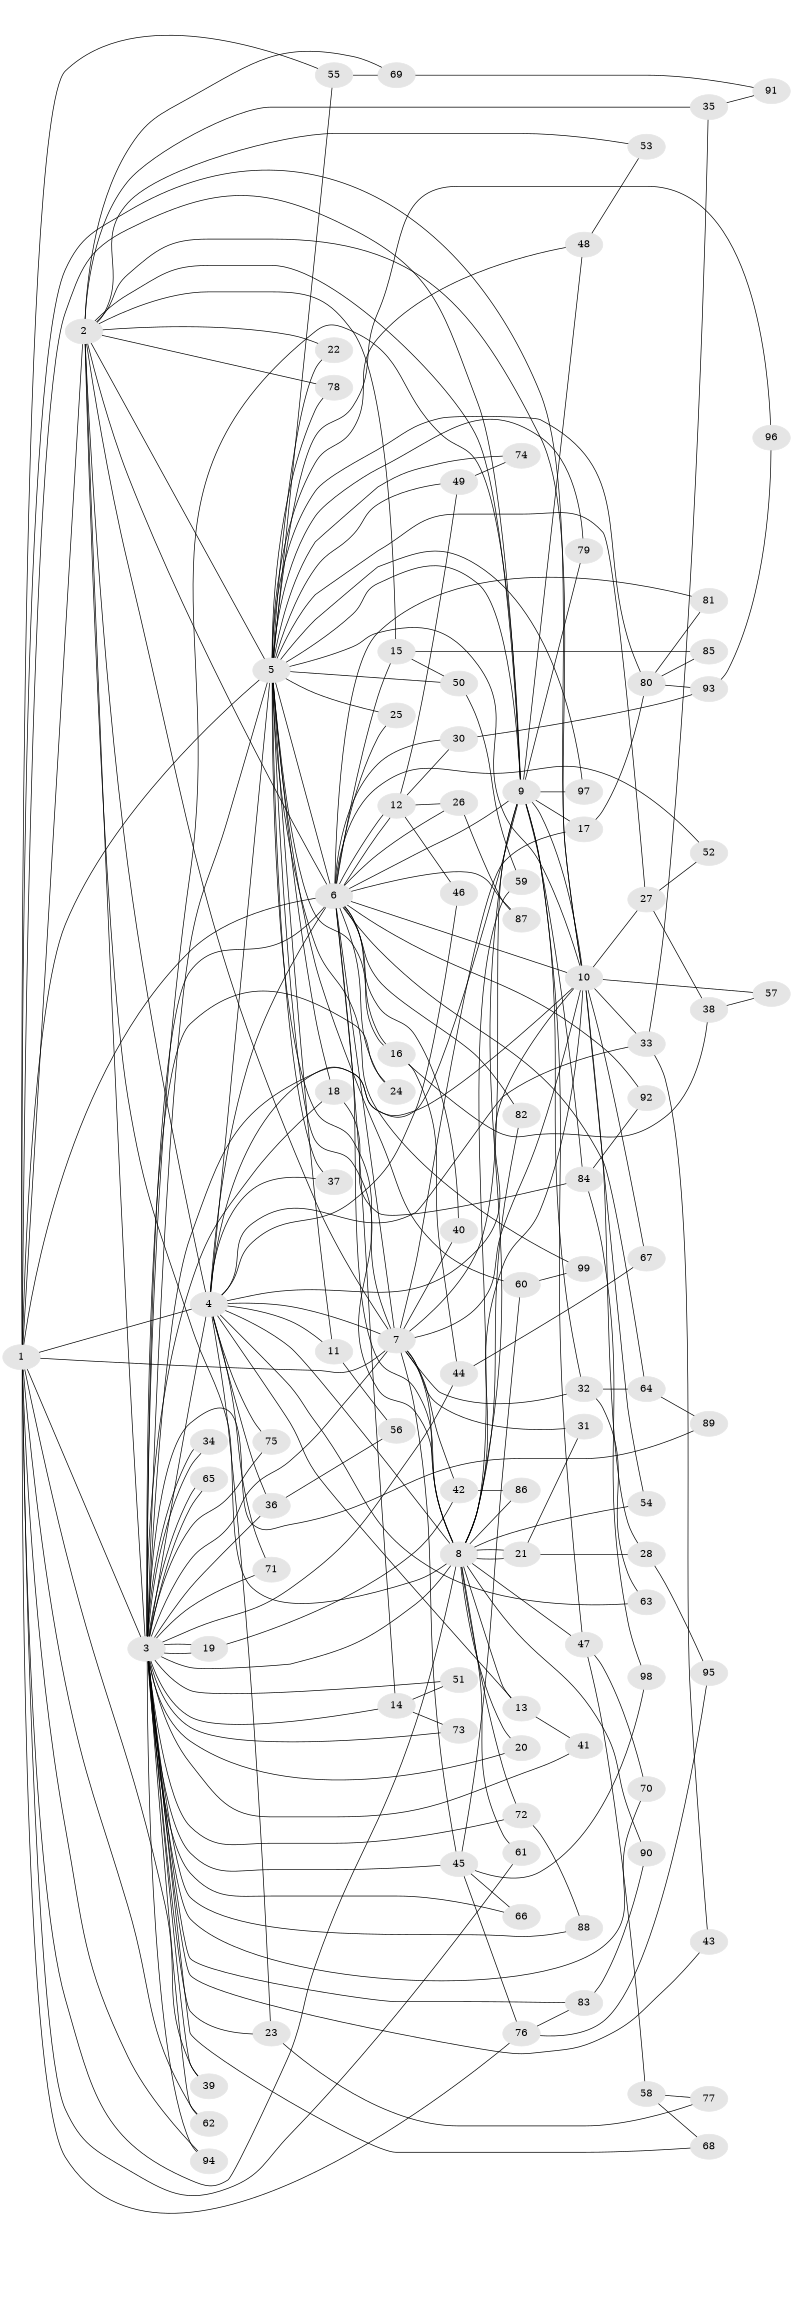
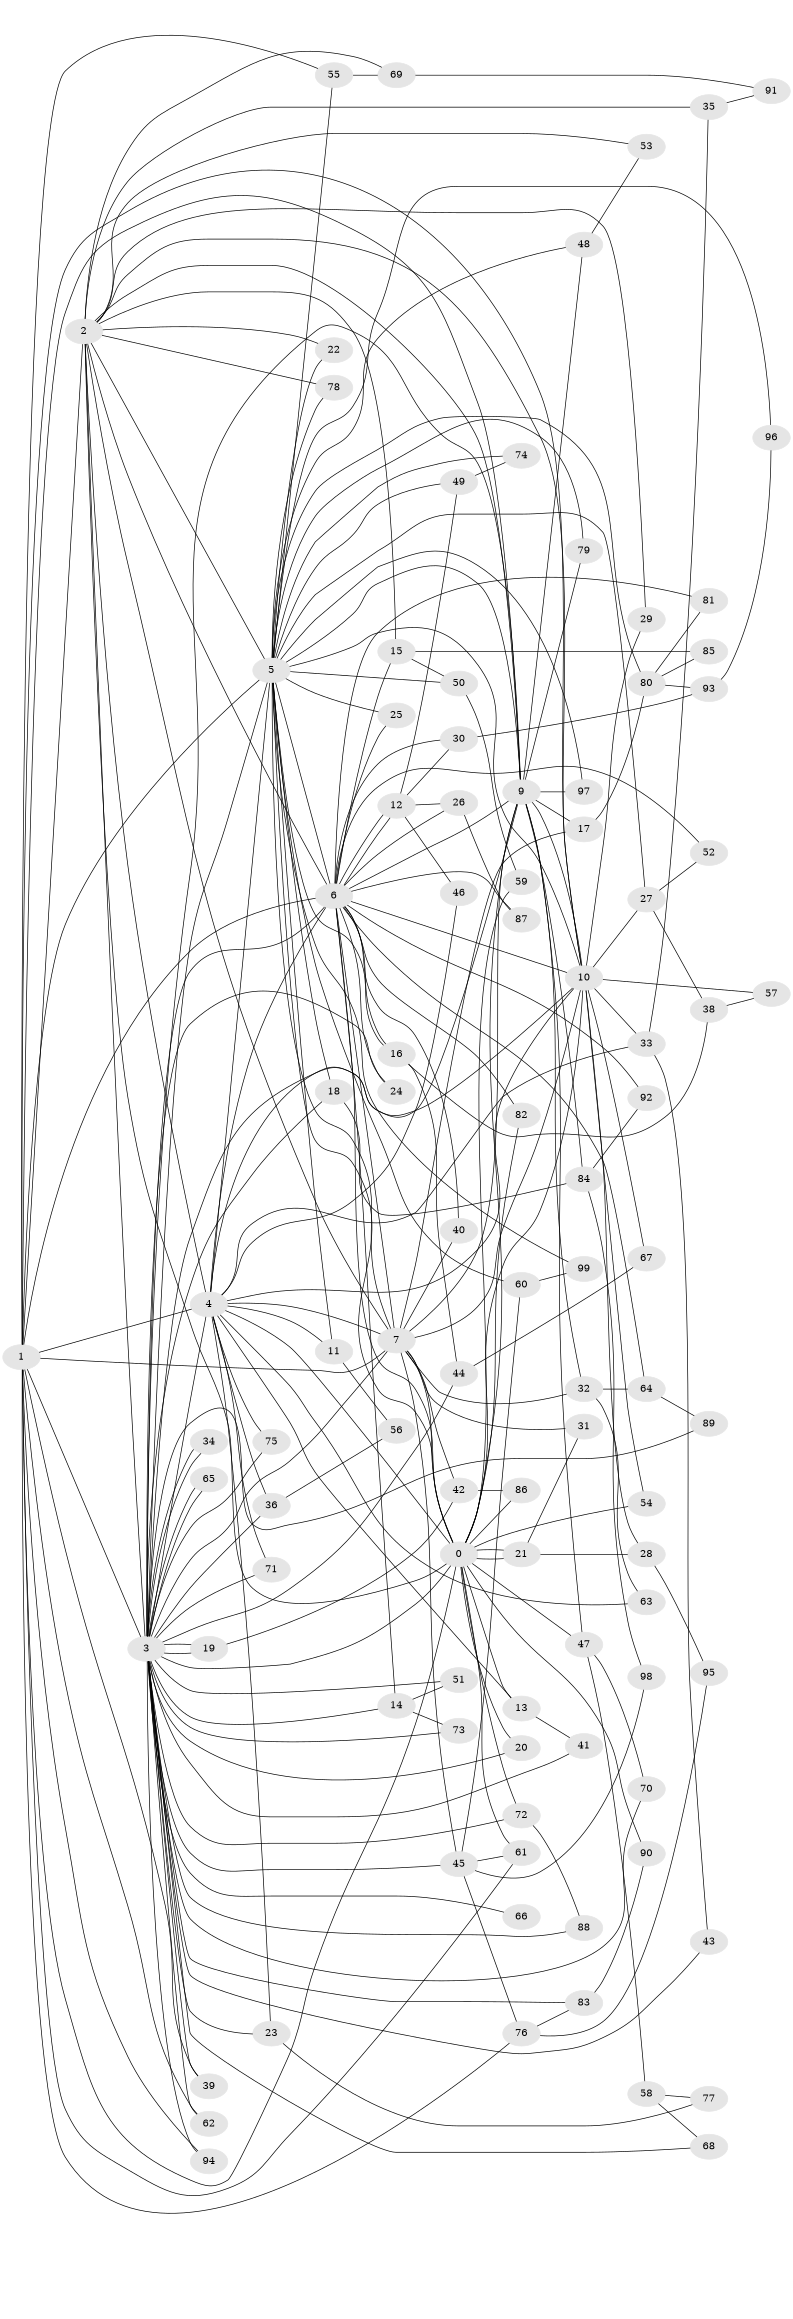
node "29": added
node "37": removed
node "8": label "8" -> "0"
edge "45" -- "66": now "45" -- "61"
